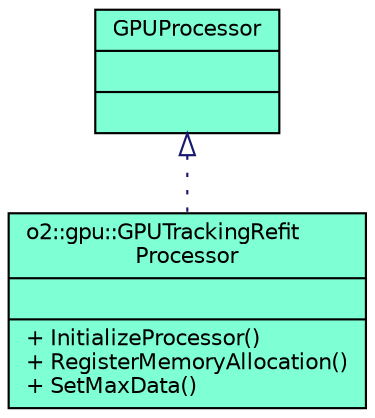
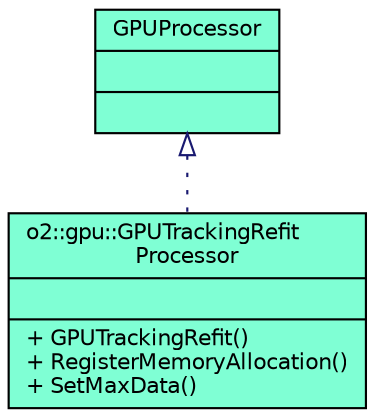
node "o2::gpu::GPUTrackingRefit": text "+ InitializeProcessor()" -> "+ GPUTrackingRefit()"
